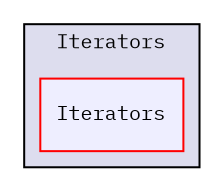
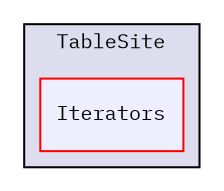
cluster "Iterators": label "Iterators" -> "TableSite"
